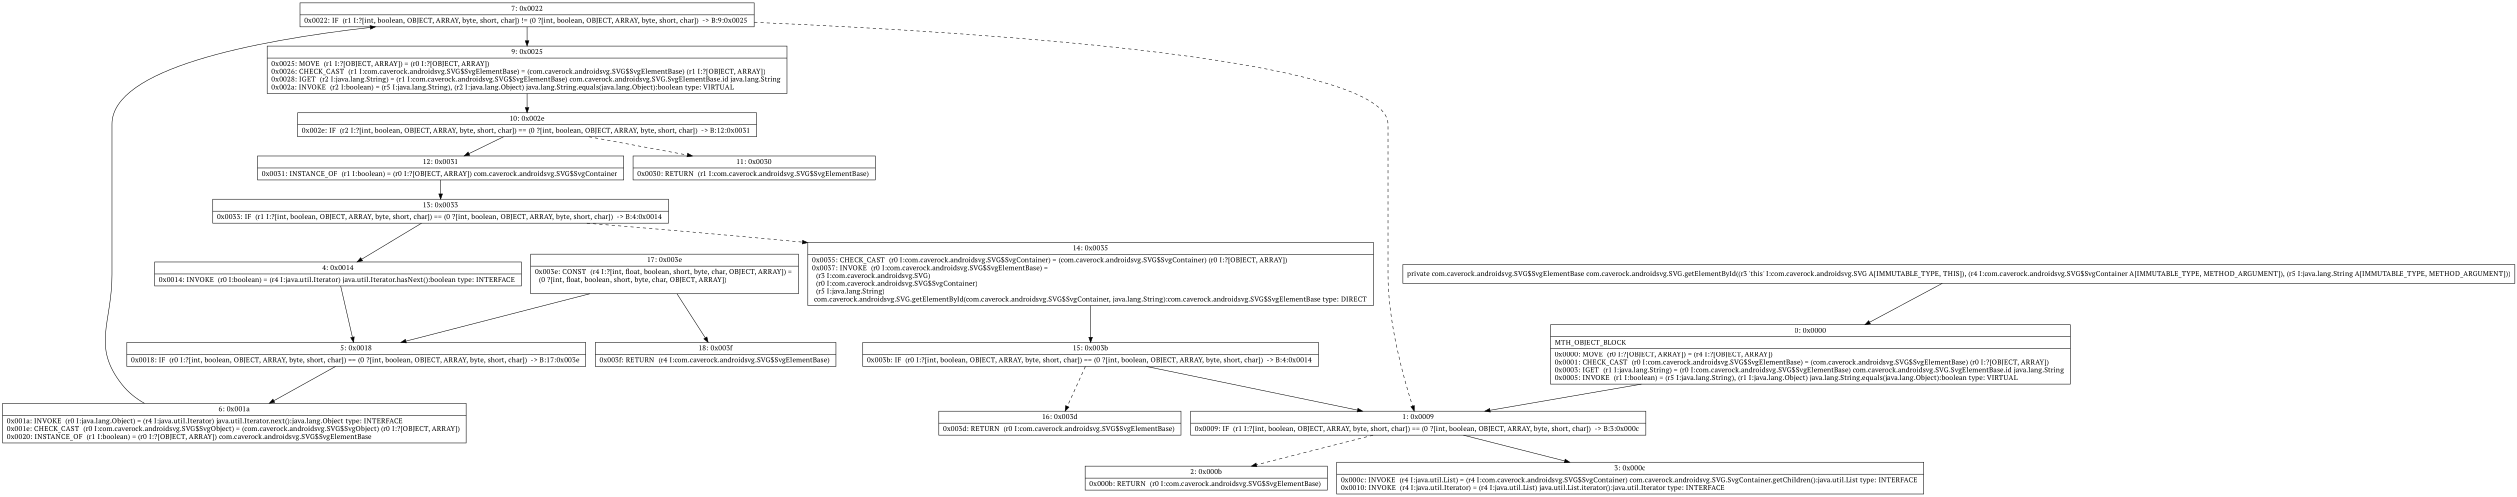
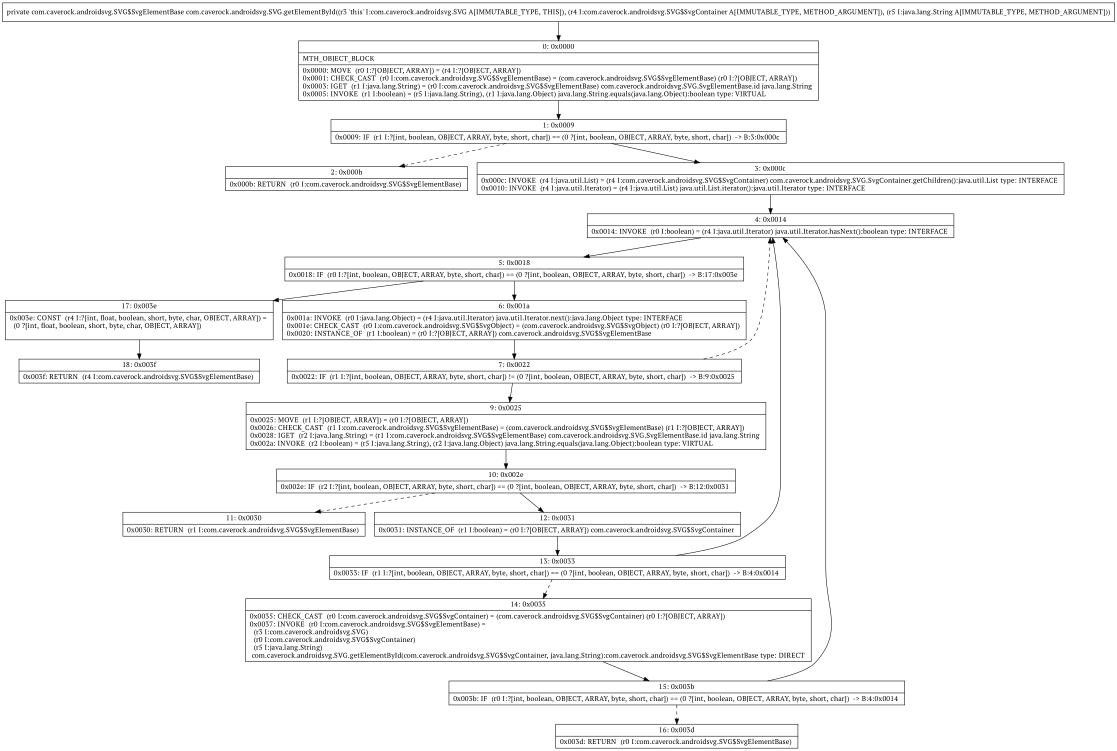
edge "7: 0x0022" -> "1: 0x0009": now "7: 0x0022" -> "4: 0x0014"
edge "3: 0x000c" -> "4: 0x0014": added
edge "17: 0x003e" -> "5: 0x0018": reversed
edge "15: 0x003b" -> "1: 0x0009": now "15: 0x003b" -> "4: 0x0014"
